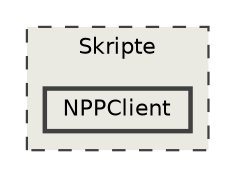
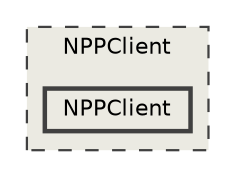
cluster "Skripte": label "Skripte" -> "NPPClient"
